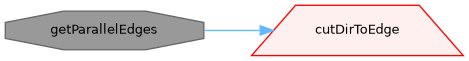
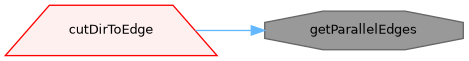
edge "getParallelEdges" -> "cutDirToEdge": reversed
